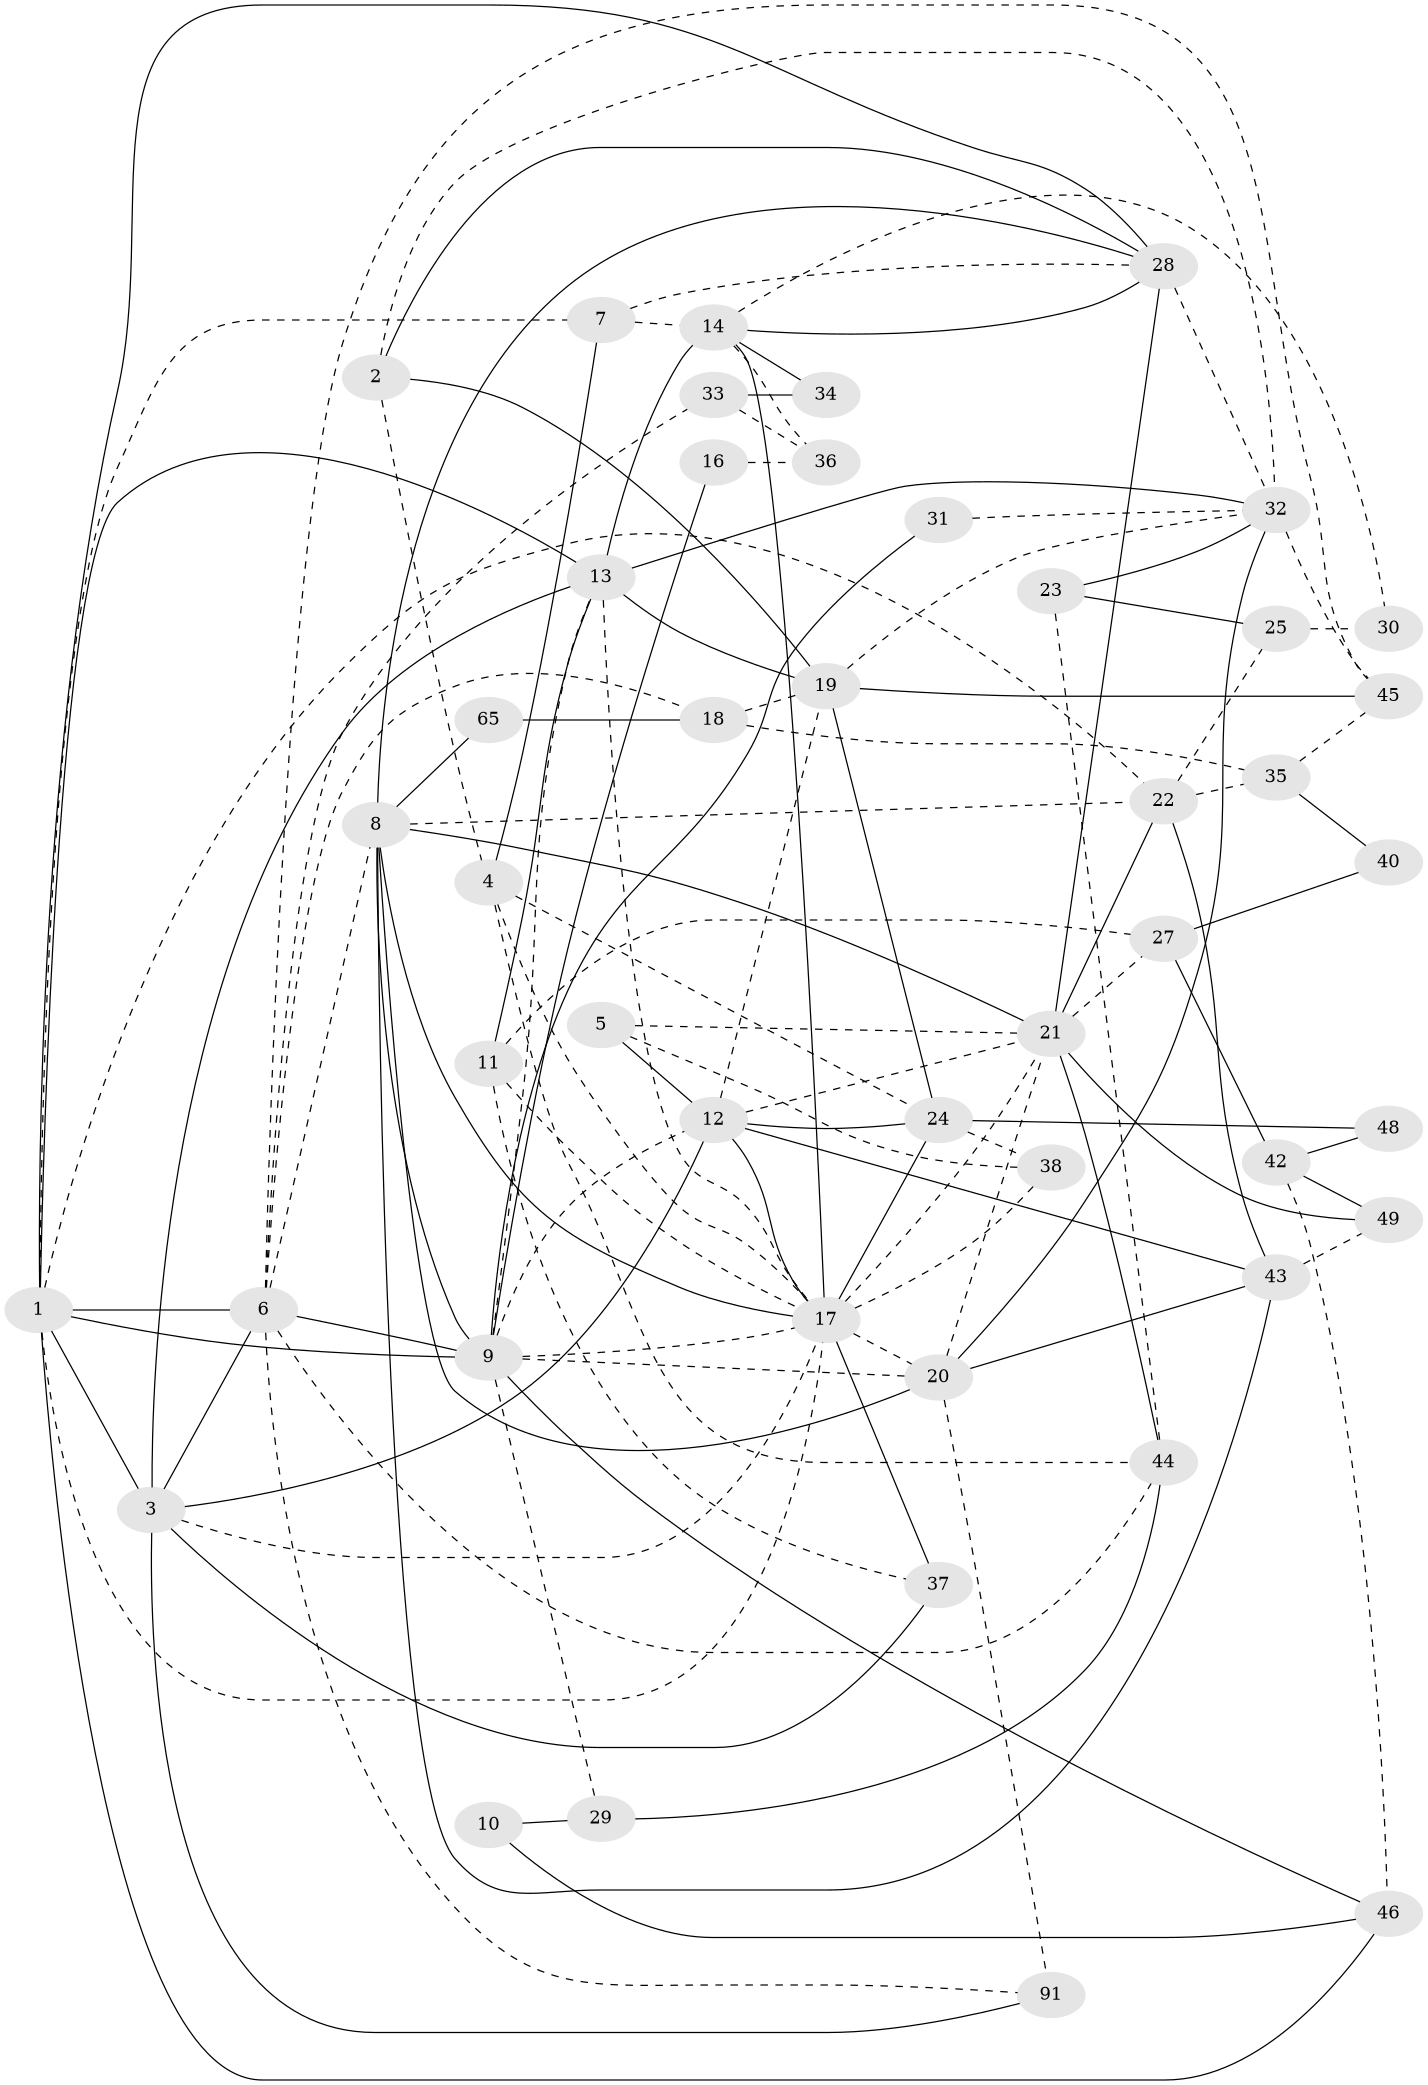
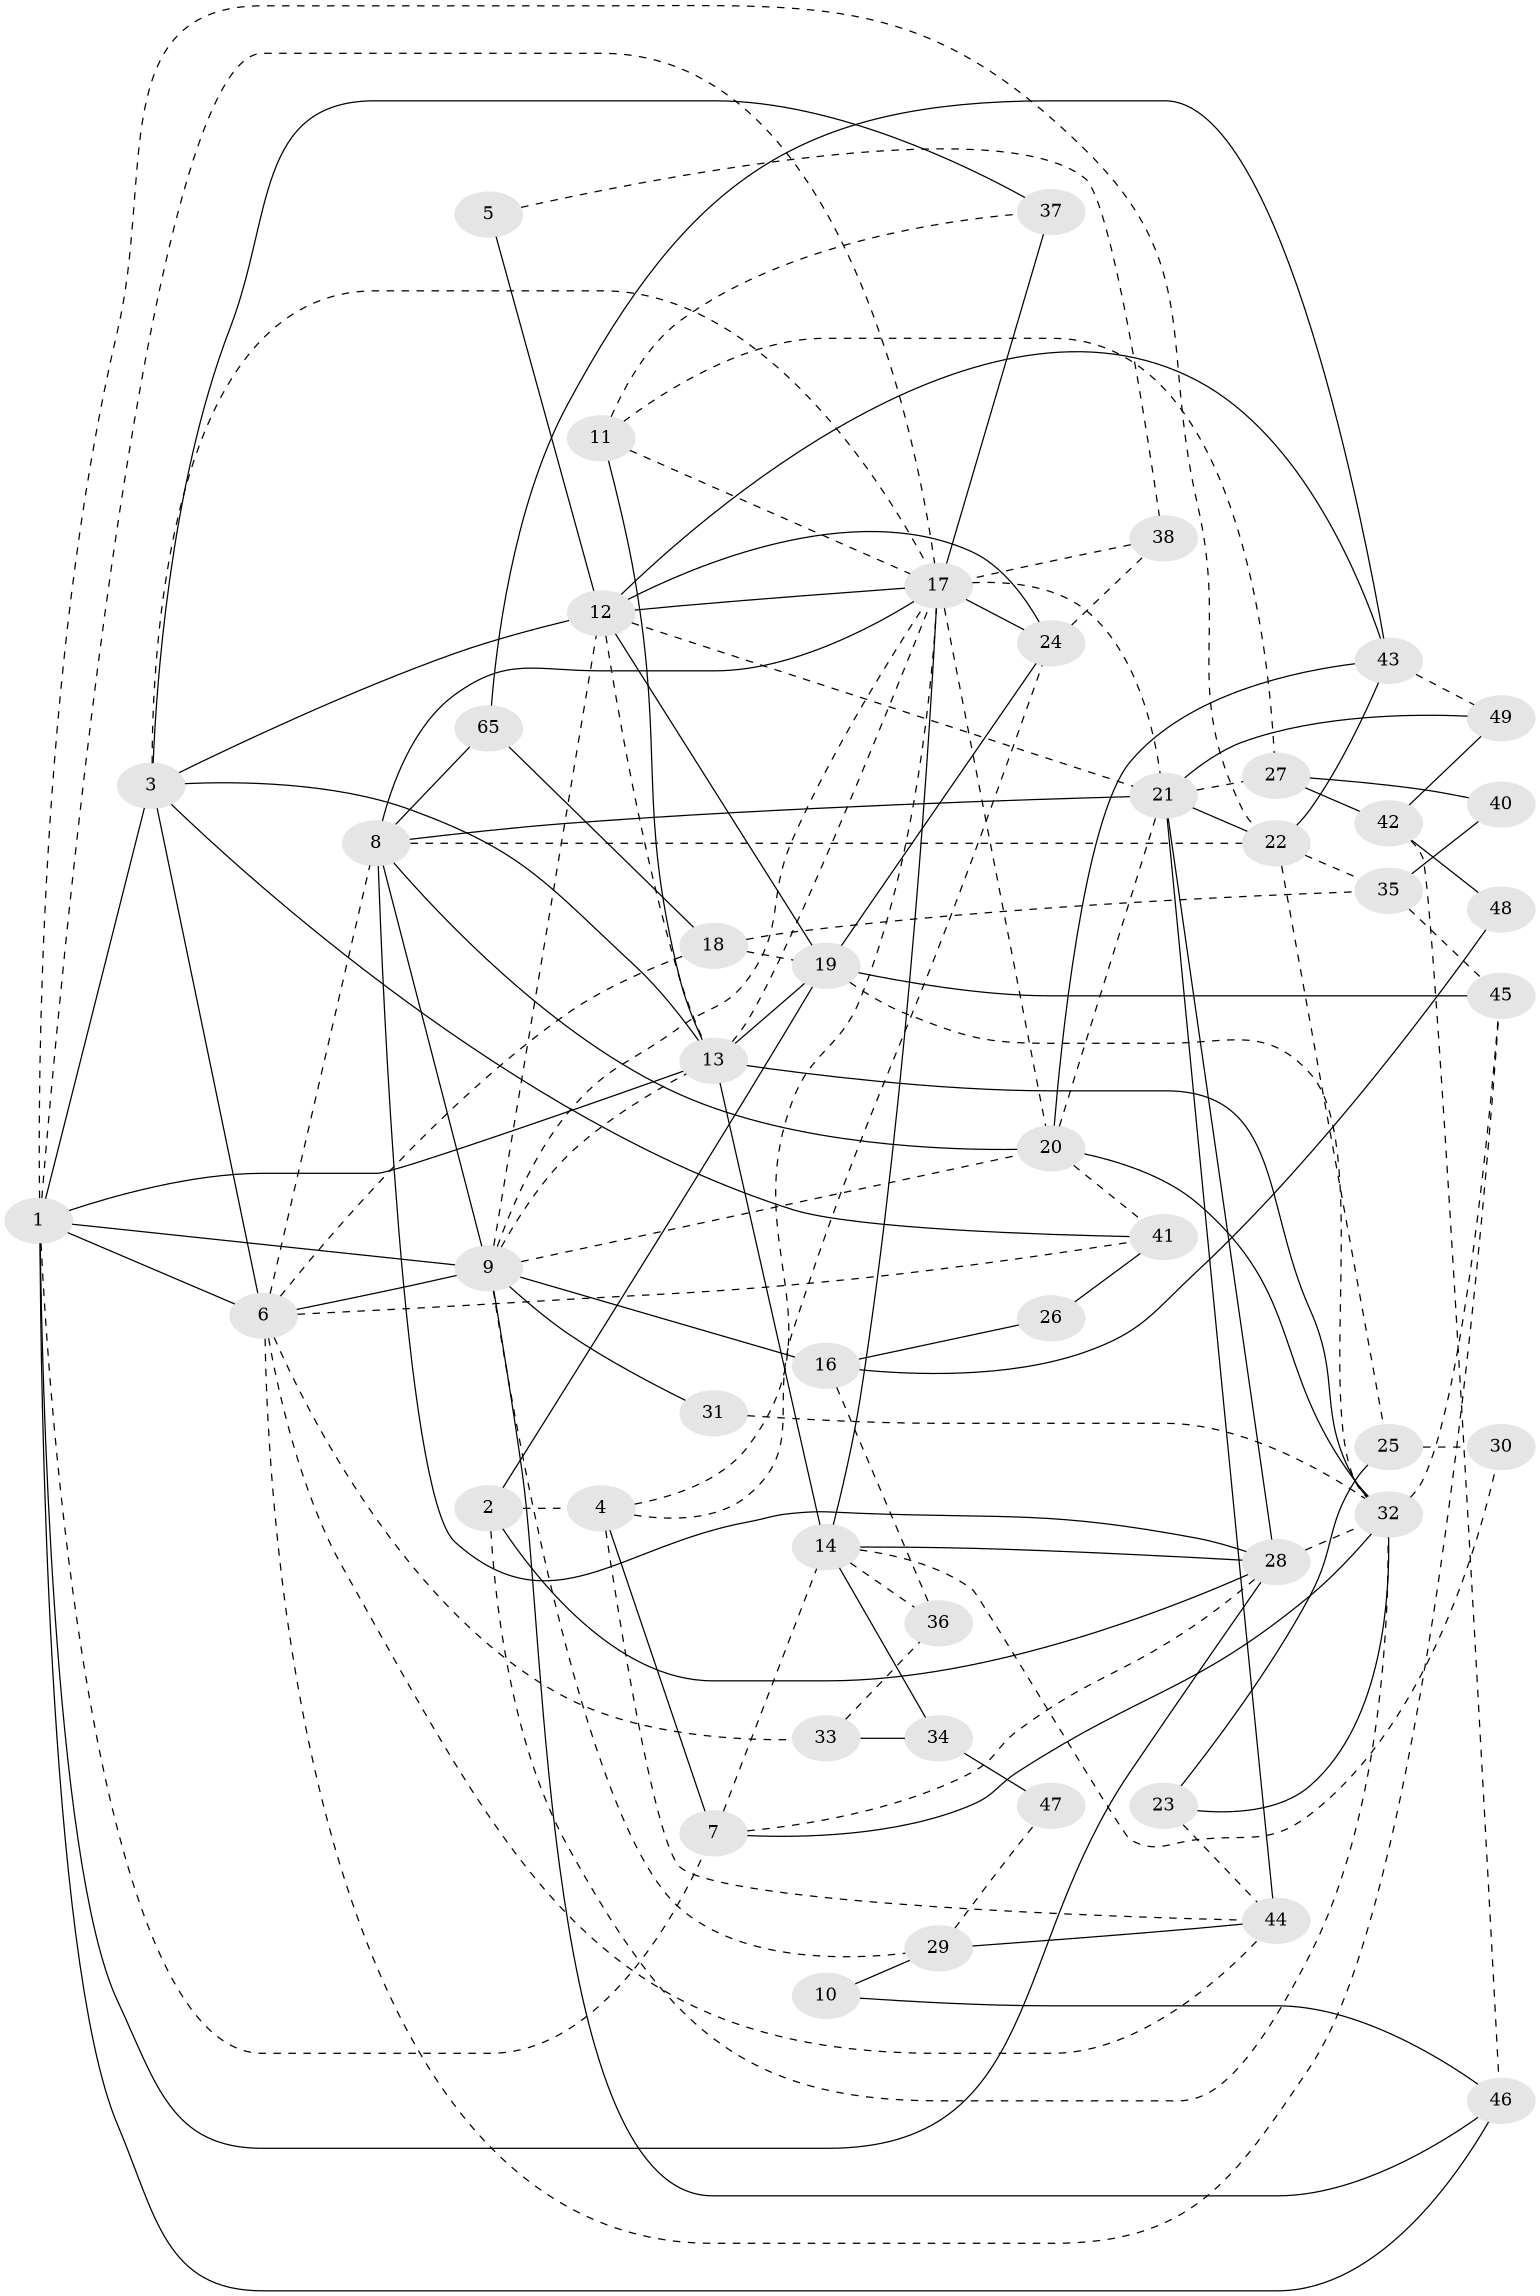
edge "12" -- "13": added
edge "19" -- "12": style dashed -> solid
edge "5" -- "21": removed
edge "24" -- "48": now "16" -- "48"
node "26": added
edge "32" -- "7": added
node "47": added
edge "8" -- "43": now "65" -- "43"
node "91": label "91" -> "41"
